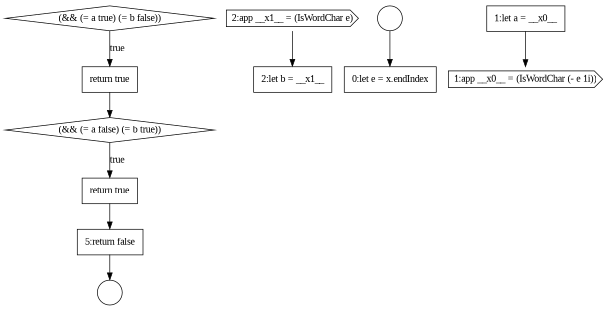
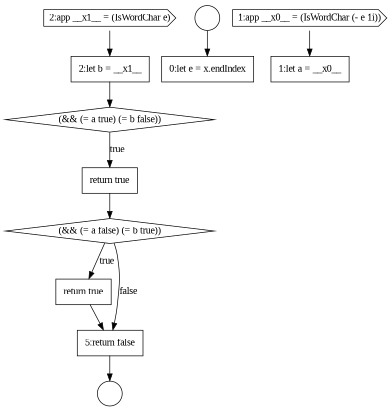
edge "1:let a = __x0__" -> "1:app __x0__ = (IsWordChar (- e 1i))": reversed
edge "2:let b = __x1__" -> "(&& (= a true) (= b false))": added
edge "(&& (= a false) (= b true))" -> "5:return false": added, label "false"
